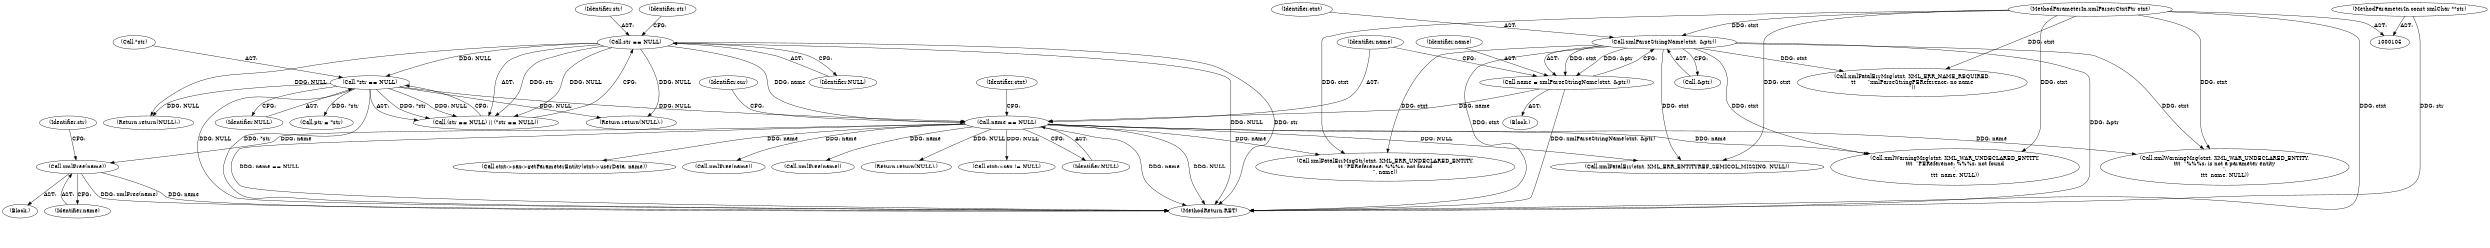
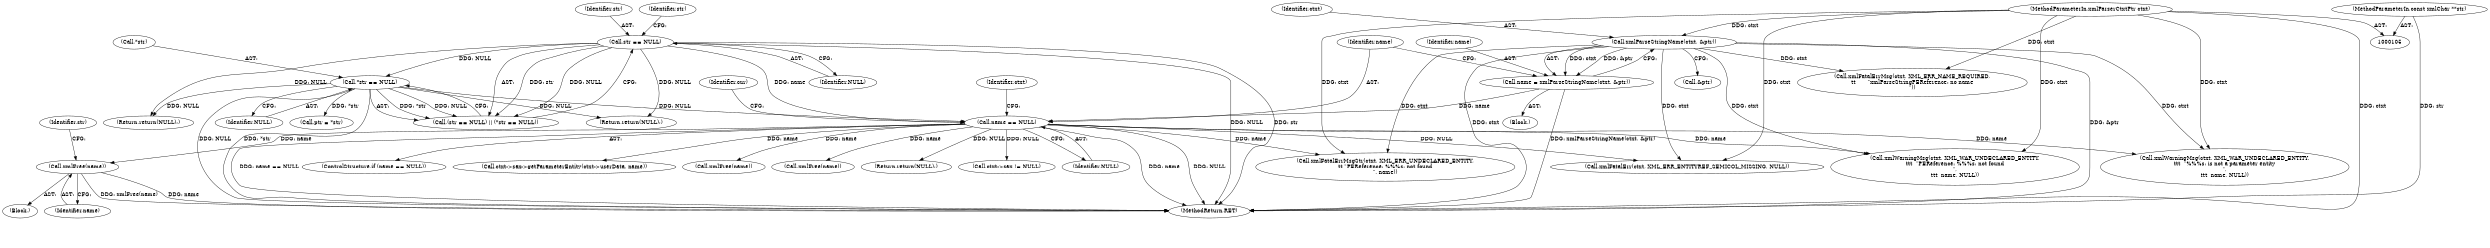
edge "(Call,&ptr)" -> "(Call,xmlParseStringName(ctxt, &ptr))": removed, label "AST:"
node "(ControlStructure,if (name == NULL))": added
